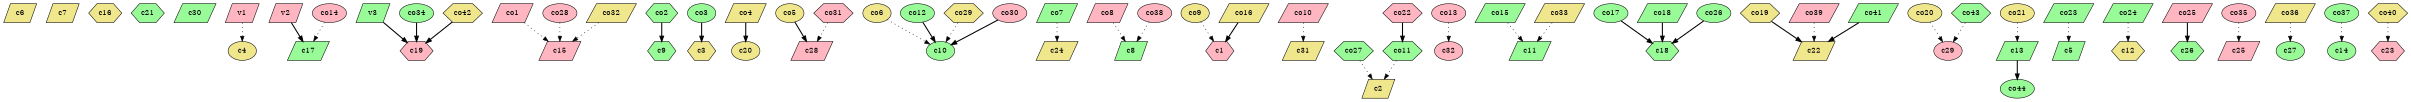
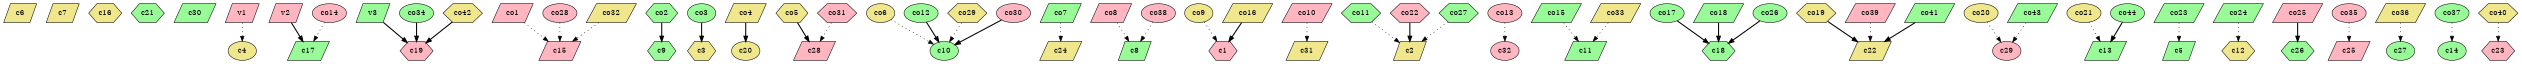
node "co5": shape ellipse -> hexagon
node "co43": shape hexagon -> parallelogram
edge "co22" -> "co11": now "co22" -> "c2"
edge "c13" -> "co44": reversed
